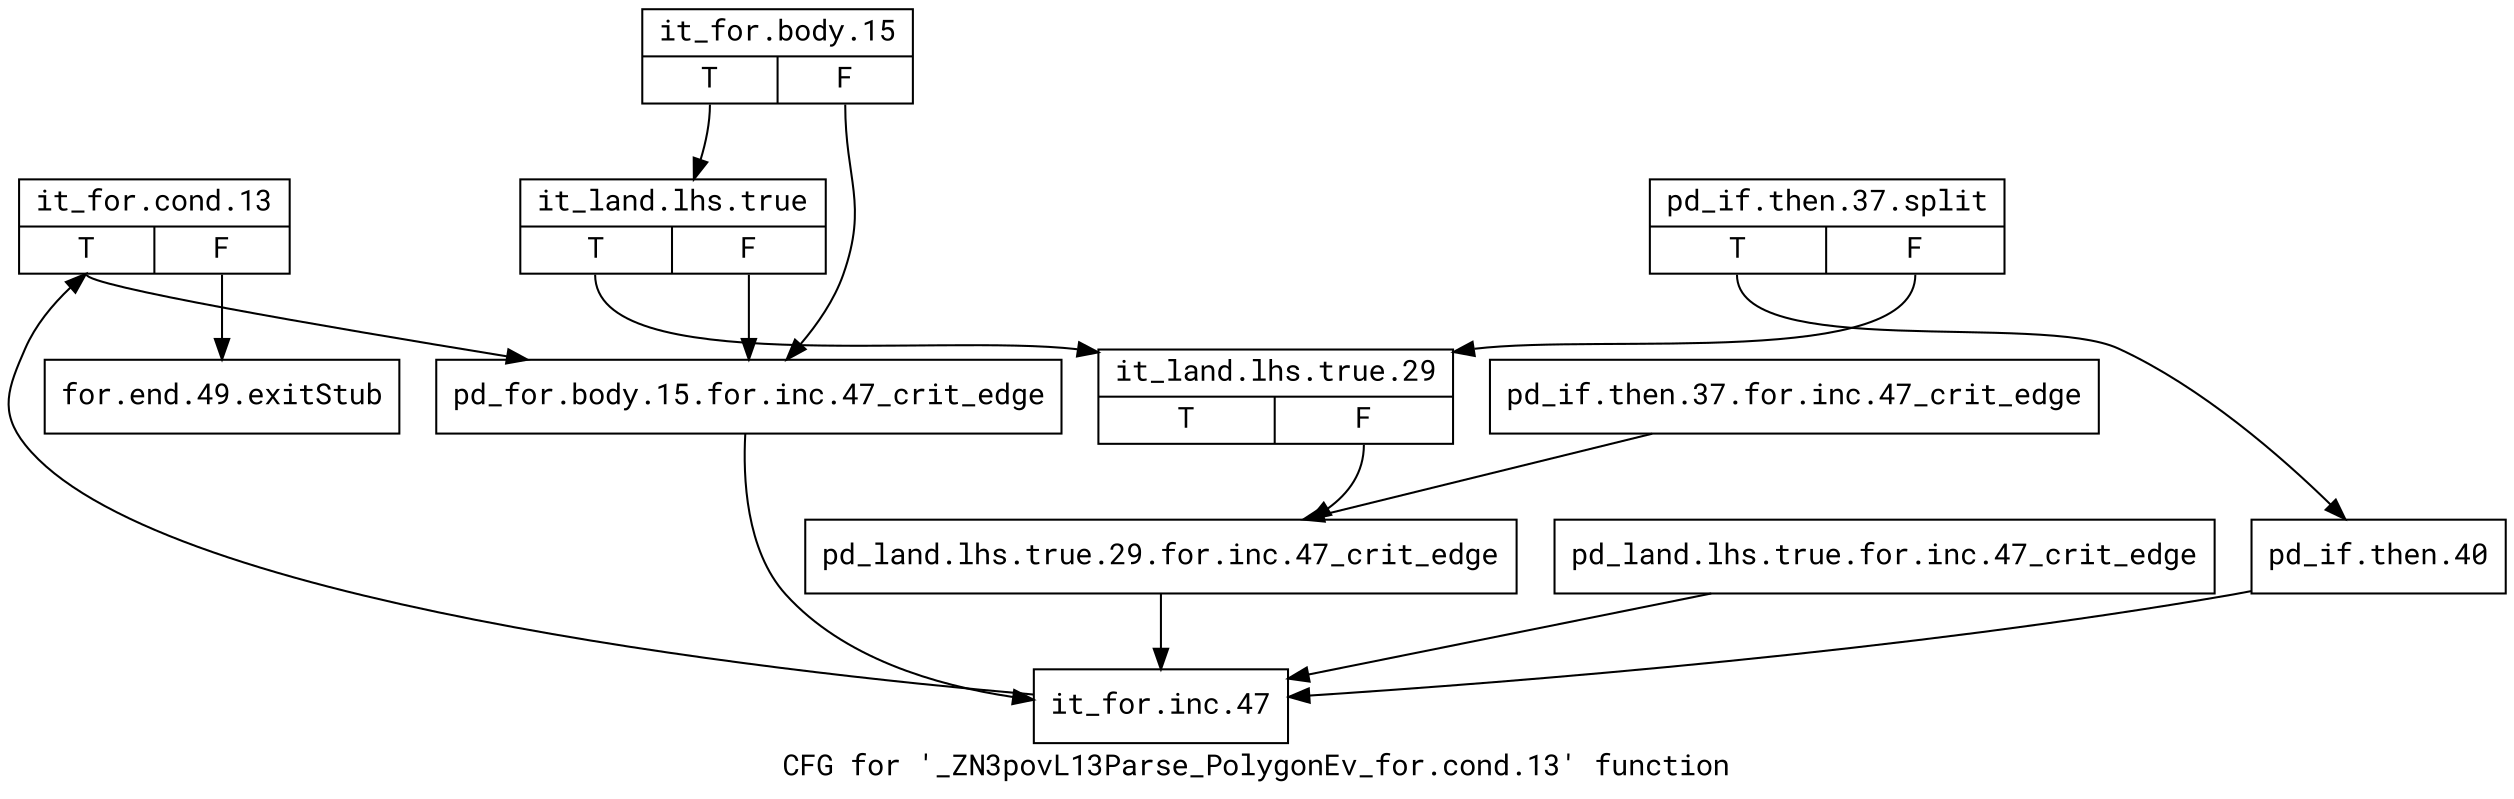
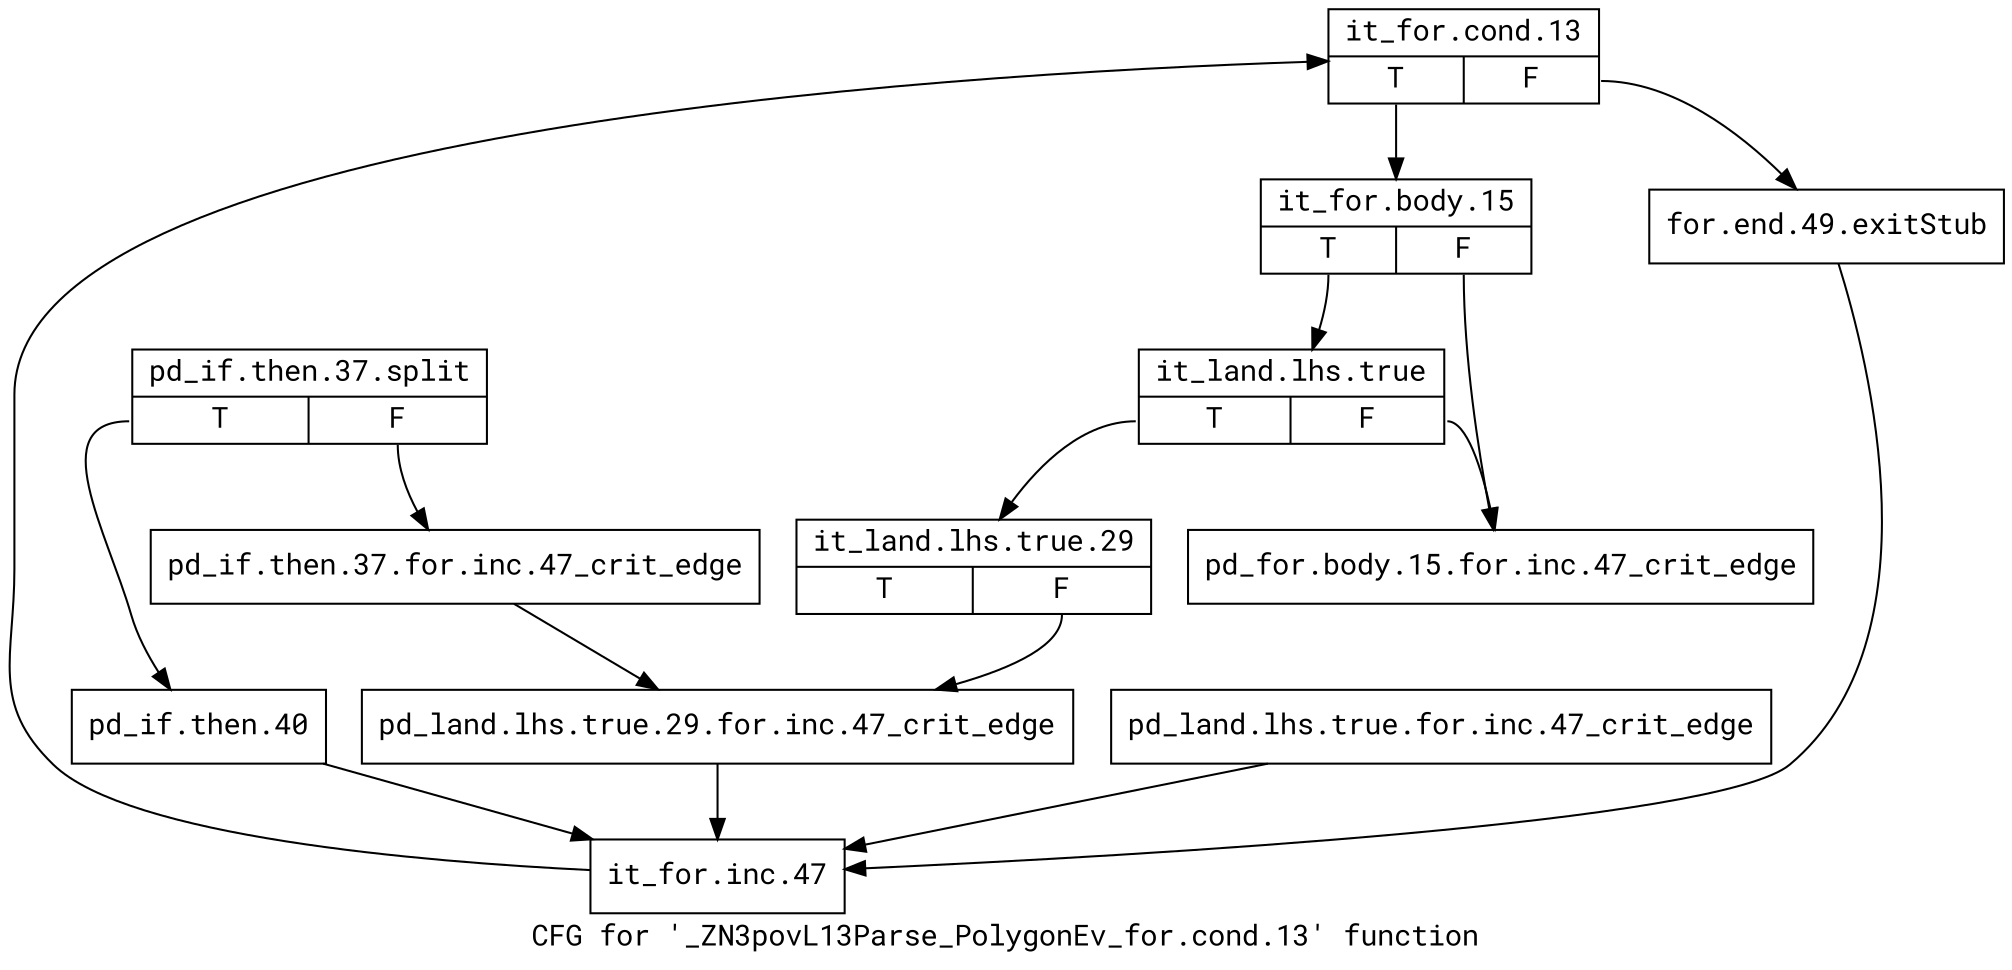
edge "it_for.cond.13" -> "pd_for.body.15.for.inc.47_crit_edge": now "it_for.cond.13" -> "it_for.body.15"
edge "pd_if.then.37.split" -> "it_land.lhs.true.29": now "pd_if.then.37.split" -> "pd_if.then.37.for.inc.47_crit_edge"
edge "pd_for.body.15.for.inc.47_crit_edge" -> "it_for.inc.47": now "for.end.49.exitStub" -> "it_for.inc.47"
